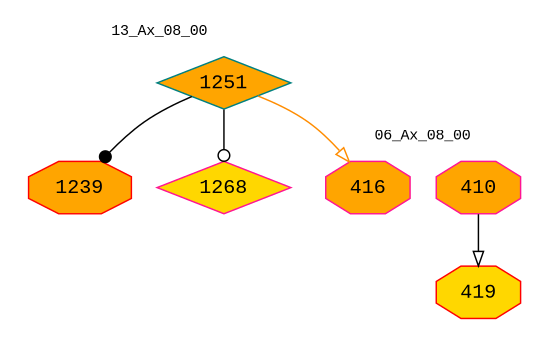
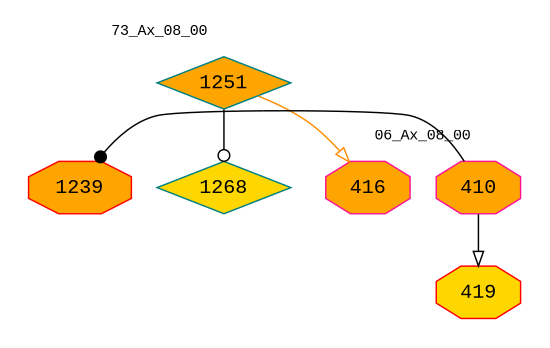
cluster "13_Ax_08_00": label "13_Ax_08_00" -> "73_Ax_08_00"
edge "1251" -> "1239": now "410" -> "1239"
node "1268": color deeppink -> teal
